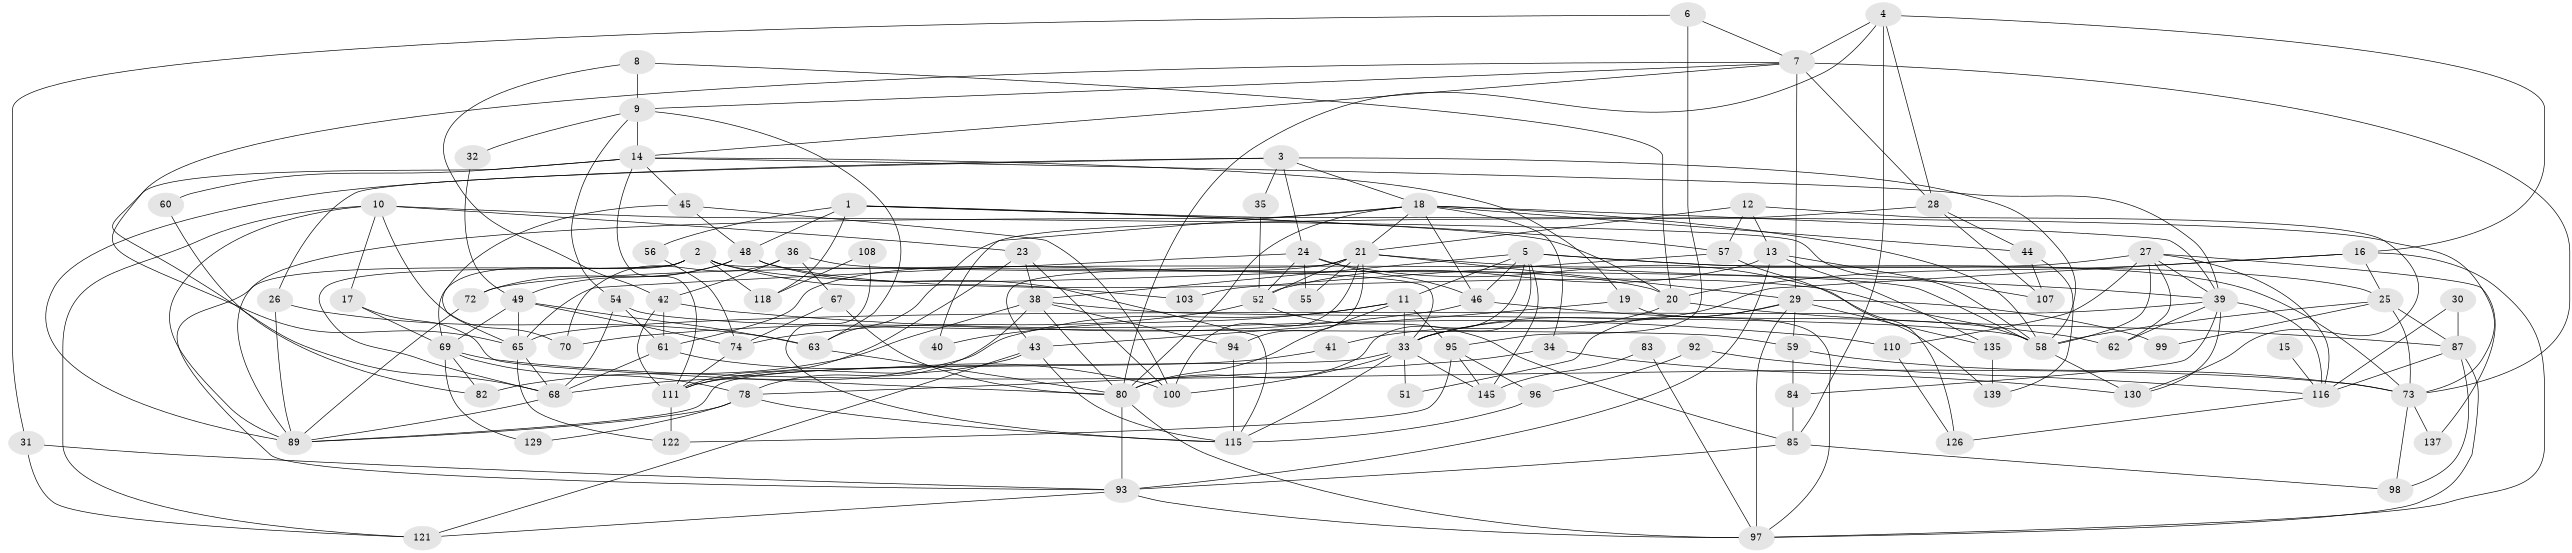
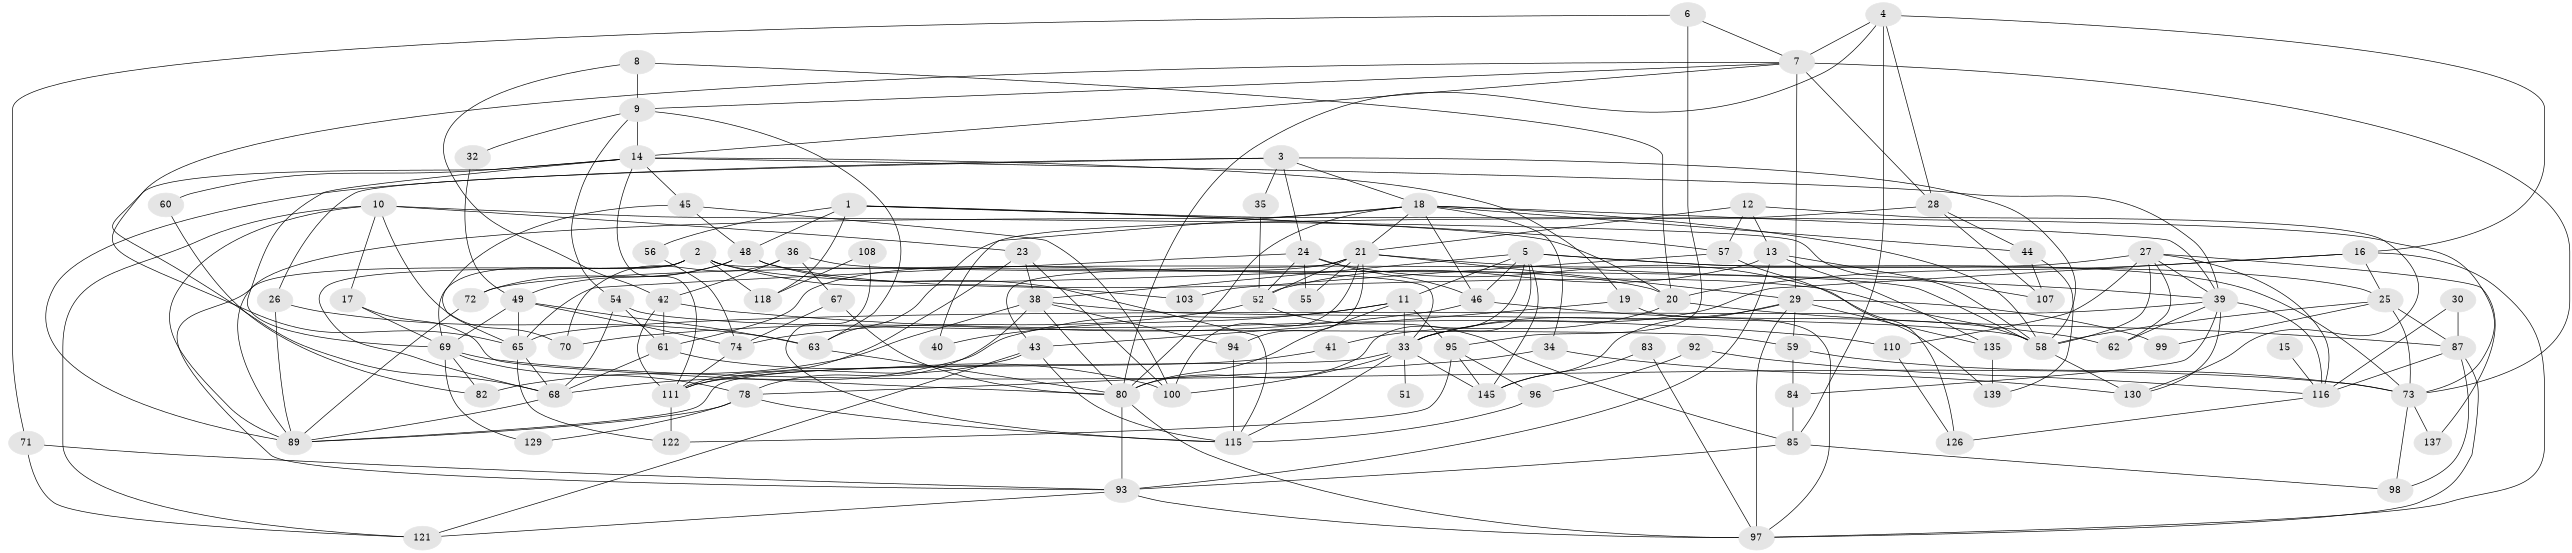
edge "14" -- "69": added
edge "29" -- "51": now "29" -- "145"
node "31": label "31" -> "71"
